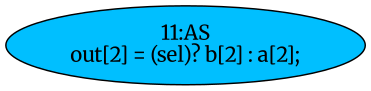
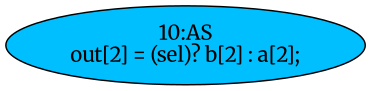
node "11:AS out[2] = (sel)? b[2] : a[2];": label "11:AS out[2] = (sel)? b[2] : a[2];" -> "10:AS out[2] = (sel)? b[2] : a[2];"
